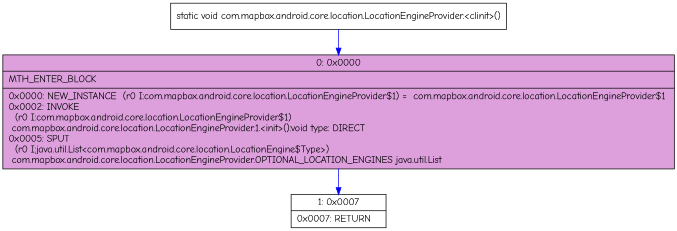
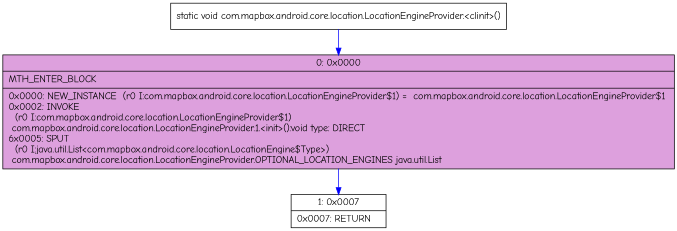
node "0: 0x0000": text "0x0005: SPUT" -> "6x0005: SPUT"
